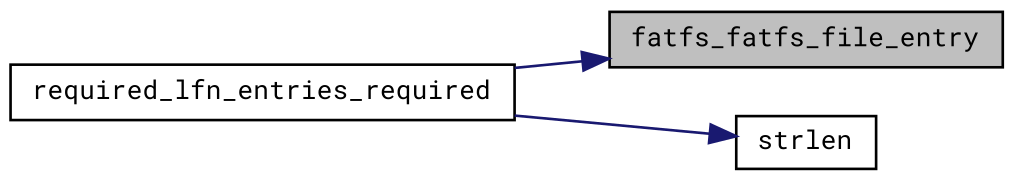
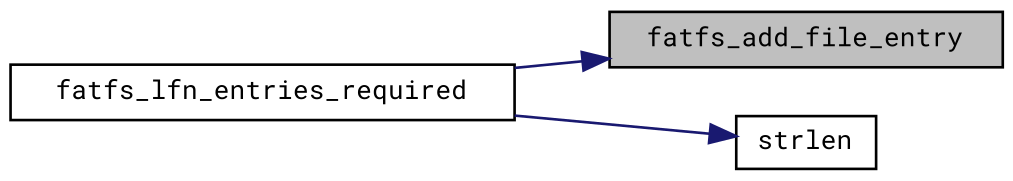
node "fatfs_fatfs_file_entry": label "fatfs_fatfs_file_entry" -> "fatfs_add_file_entry"
node "required_lfn_entries_required": label "required_lfn_entries_required" -> "fatfs_lfn_entries_required"
